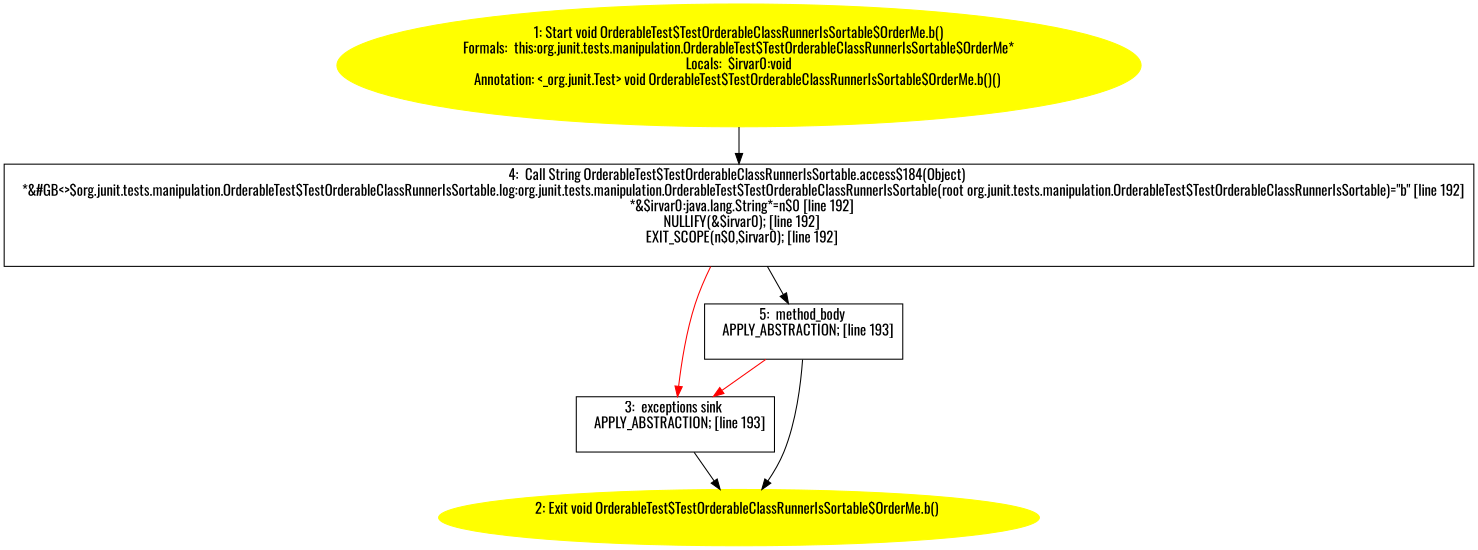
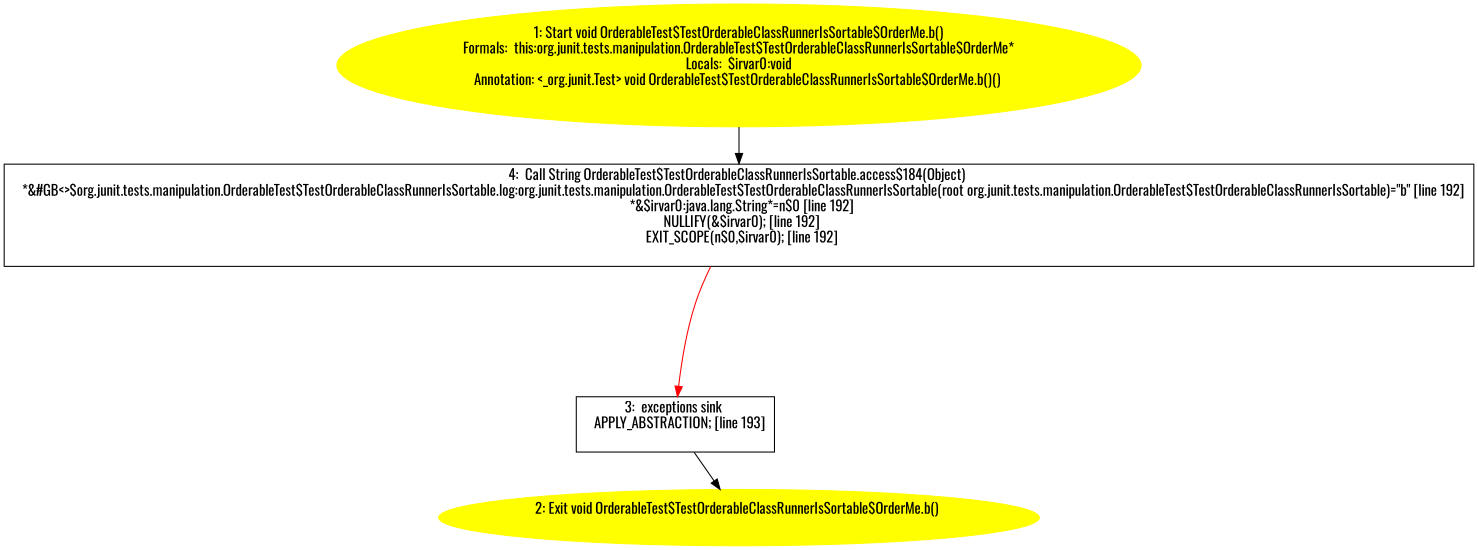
node "5:  method_body APPLY_ABSTRACTION; [line 193]": removed
